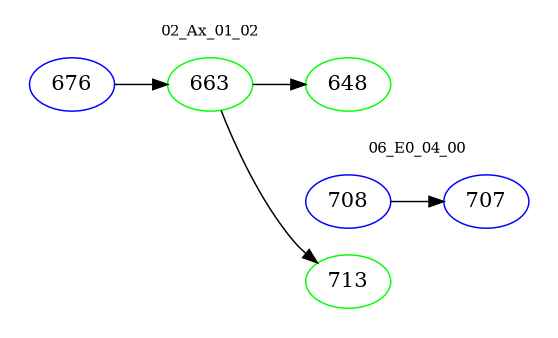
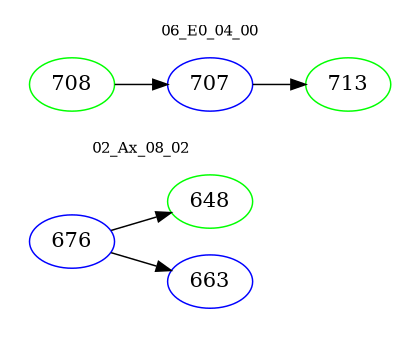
cluster "02_Ax_01_02": label "02_Ax_01_02" -> "02_Ax_08_02"
node "663": color green -> blue
edge "663" -> "648": now "676" -> "648"
edge "663" -> "713": now "707" -> "713"
node "708": color blue -> green
